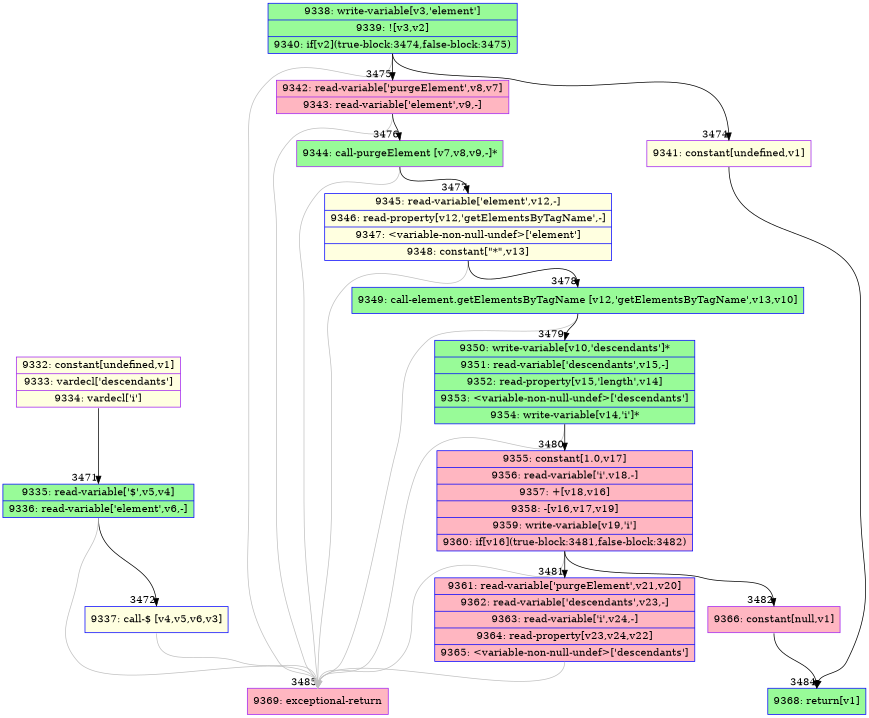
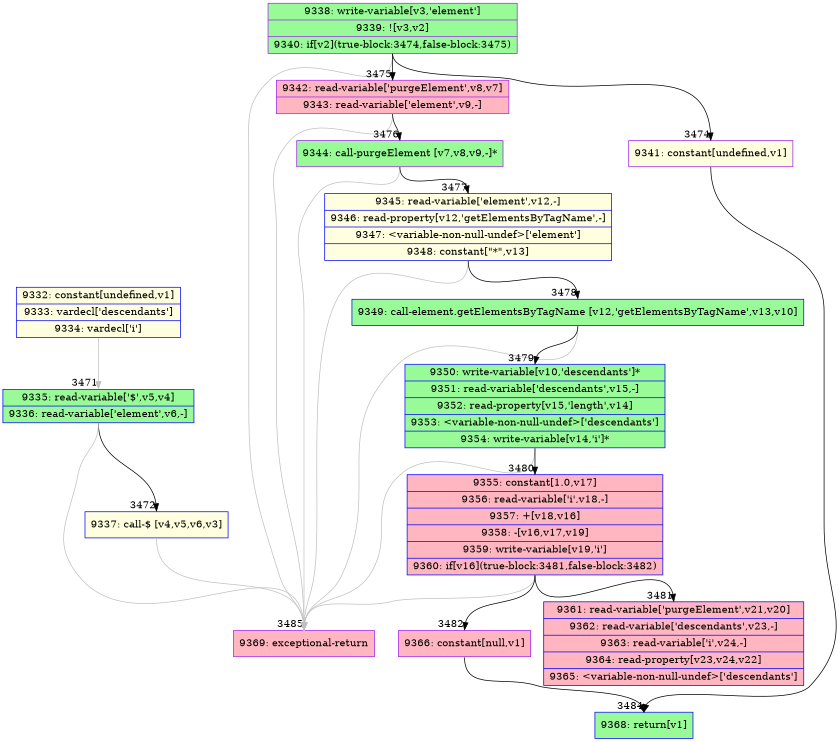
node "9338: write-variable[v3,'element']": color blue -> purple
node "9332: constant[undefined,v1]": color purple -> blue
edge "9332: constant[undefined,v1]" -> "9335: read-variable['$',v5,v4]": color black -> gray
edge "9361: read-variable['purgeElement',v21,v20]" -> "9369: exceptional-return": removed
